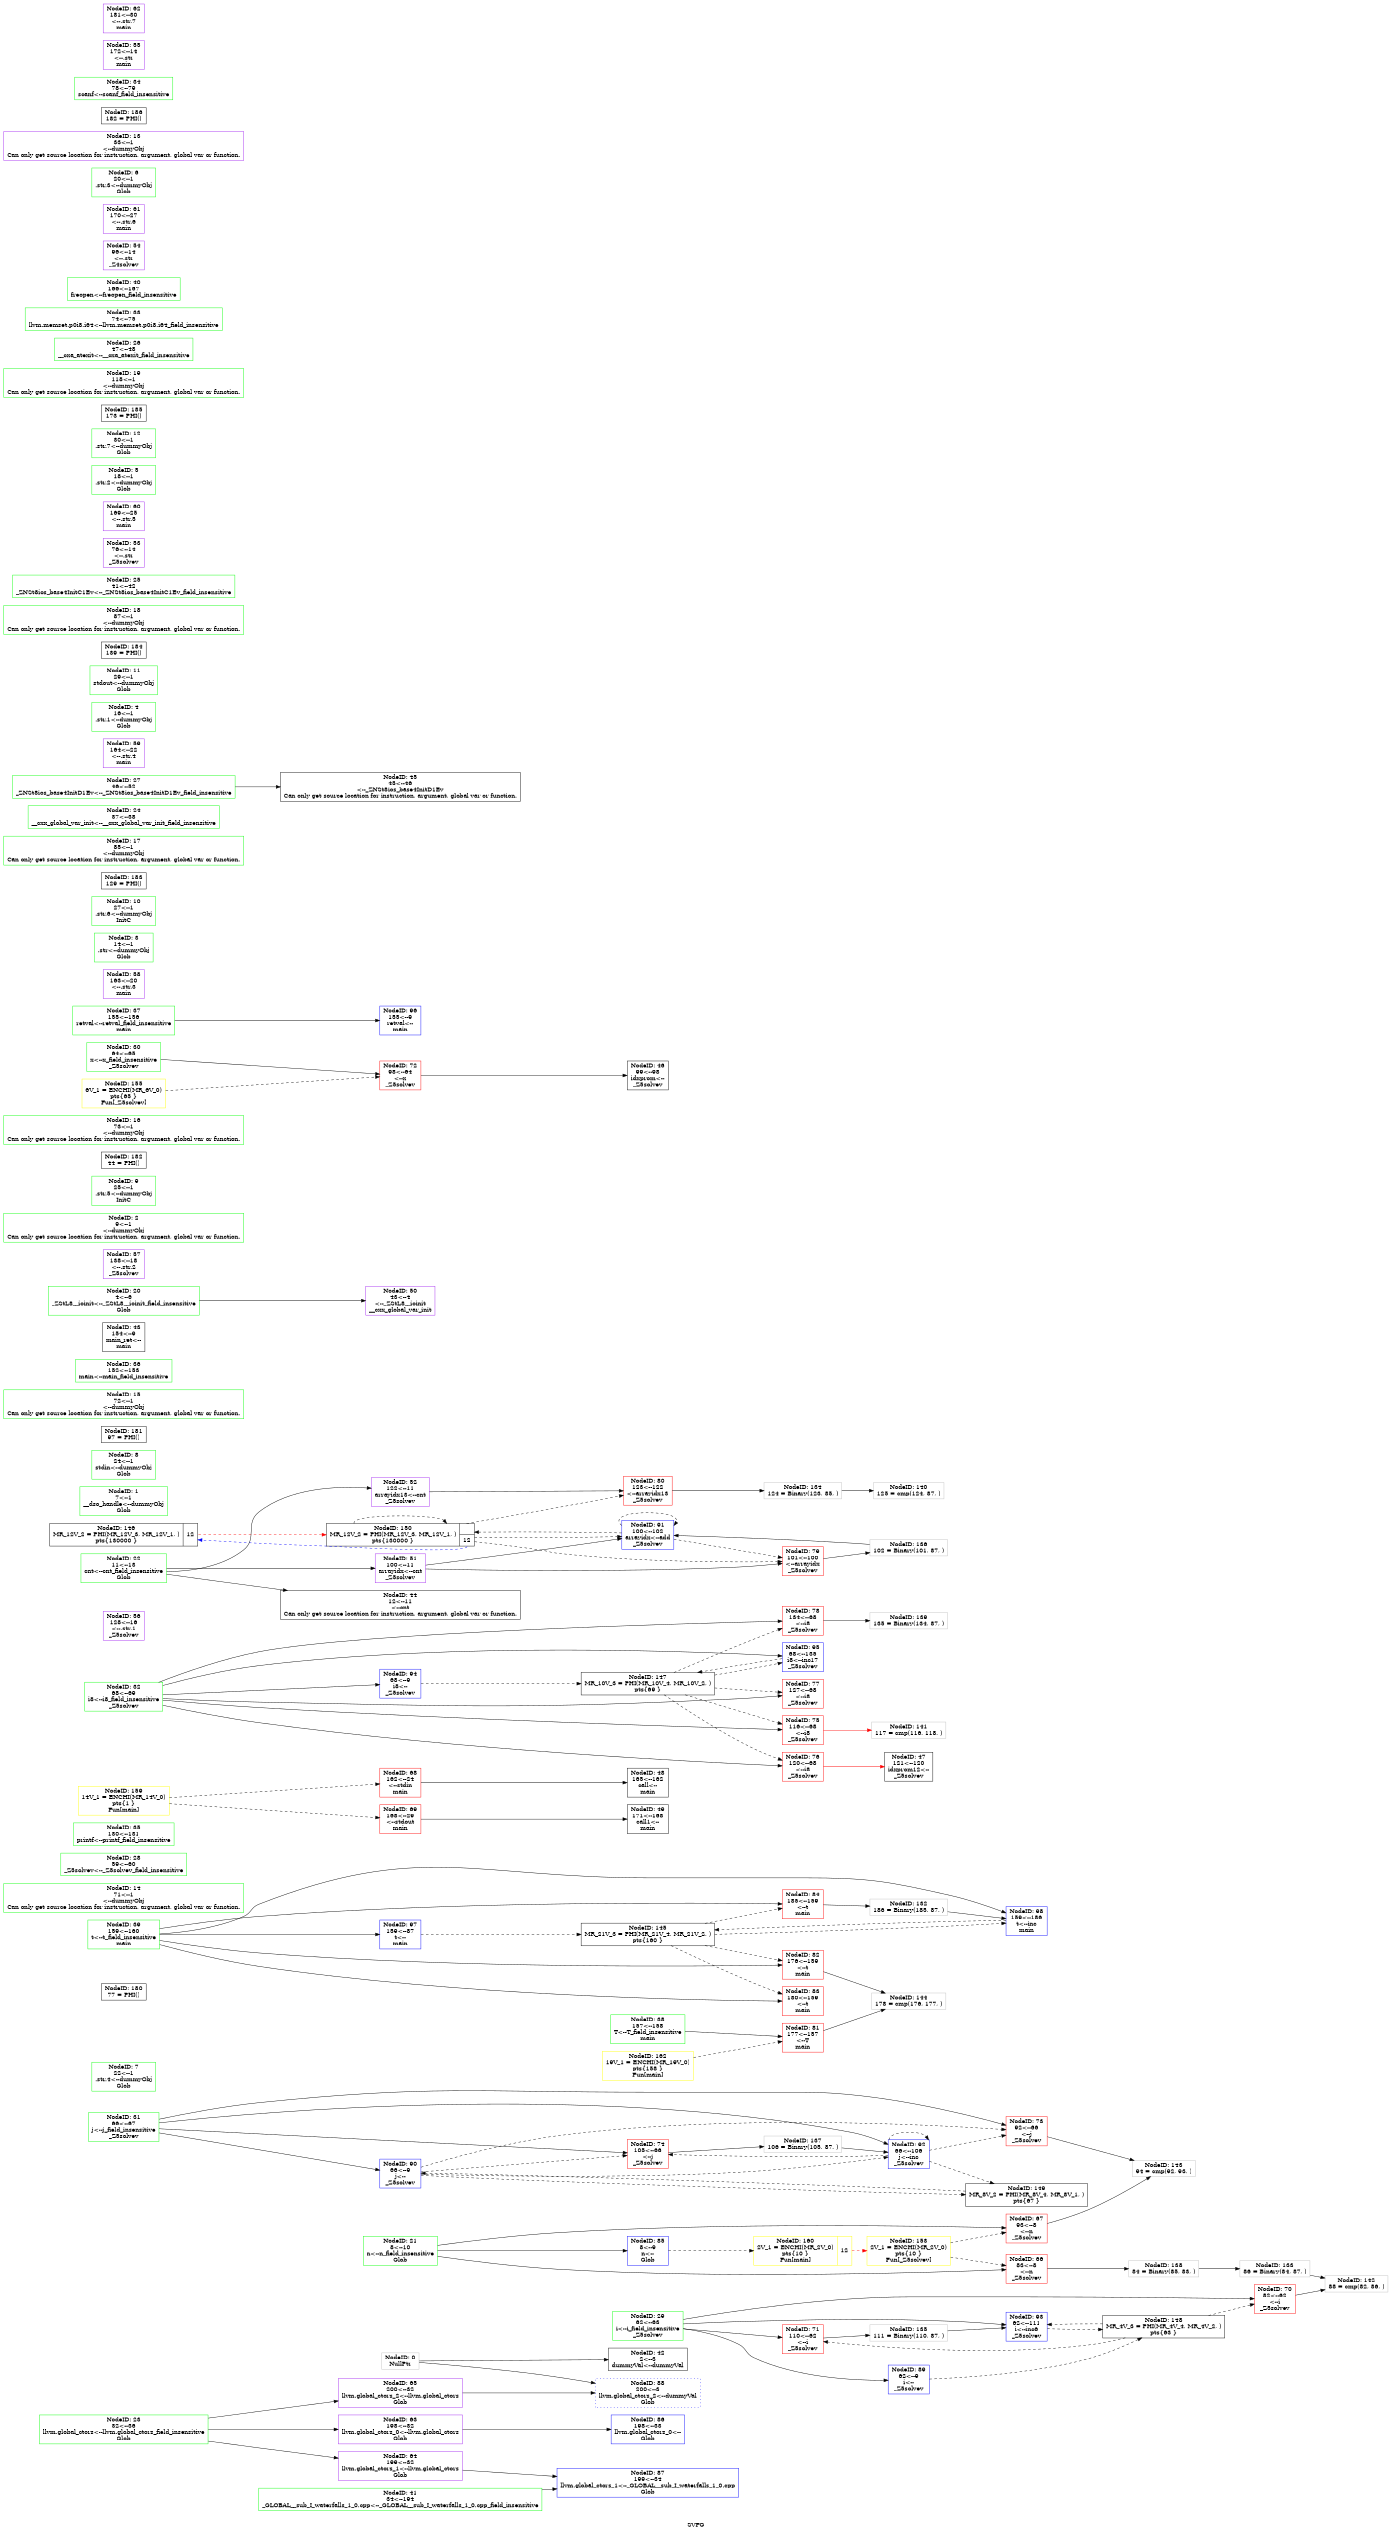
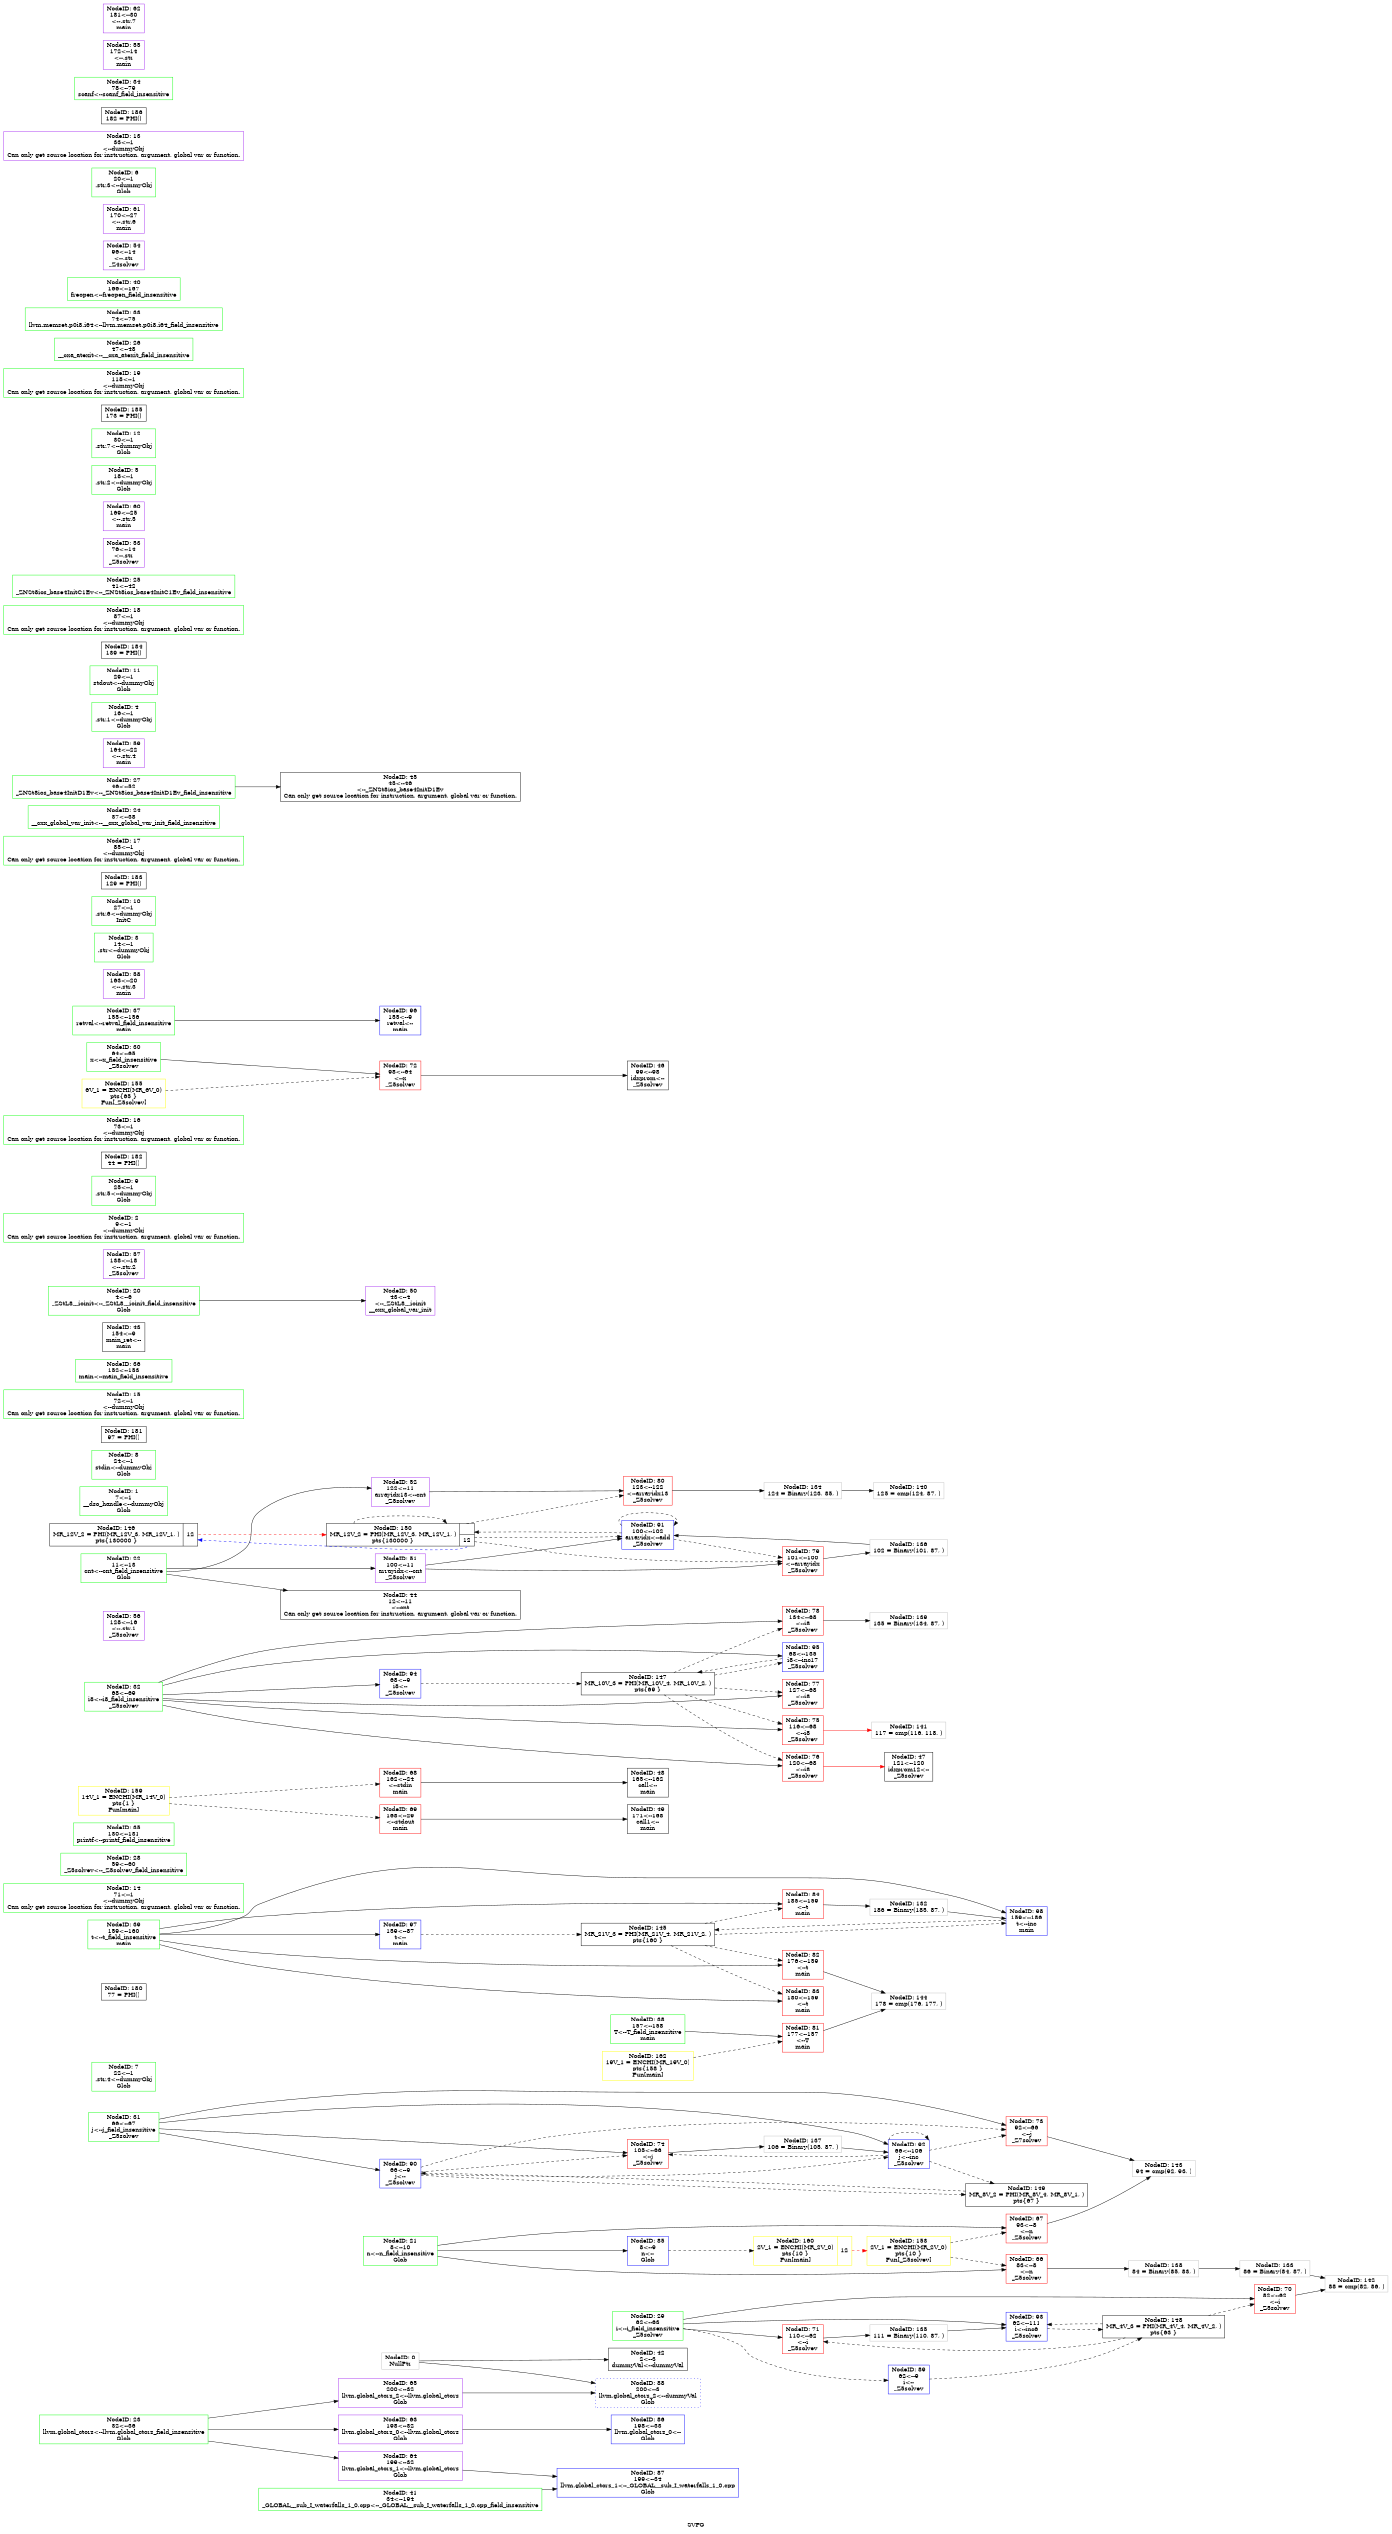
node "NodeID: 9": text "InitC" -> "Glob"
node "NodeID: 73": text "_Z5solvev" -> "_Z7solvev"
edge "NodeID: 29" -> "NodeID: 89": style solid -> dashed
